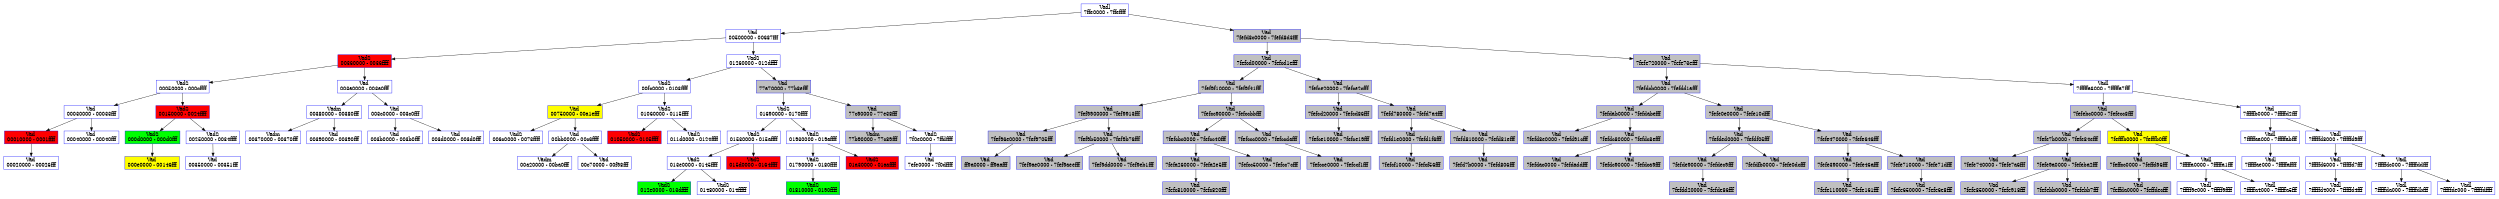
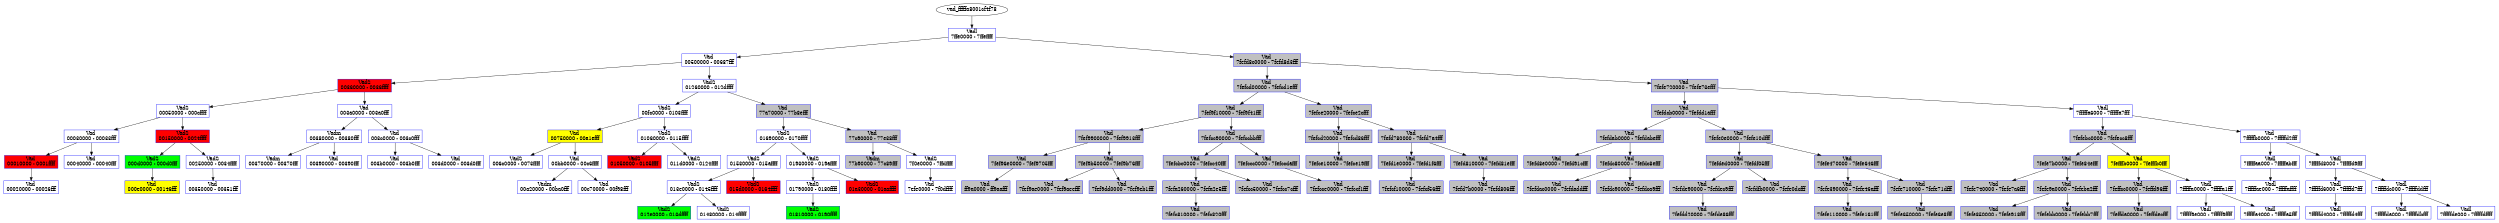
node "vad_fffffa8001cf4f78": added
